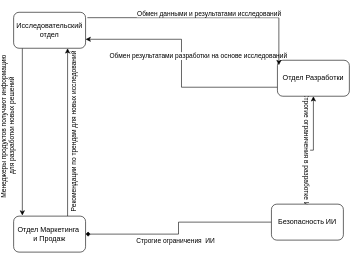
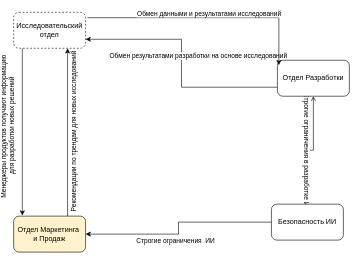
node "Исследовательский отдел": style solid -> dashed
edge "Безопасность ИИ" -> "Отдел Разработки": arrowhead classic -> open
node "Отдел Маркетинга и Продаж": fillcolor #ffffff -> #fff2cc
edge "Безопасность ИИ" -> "Отдел Маркетинга и Продаж": arrowhead diamond -> classic
